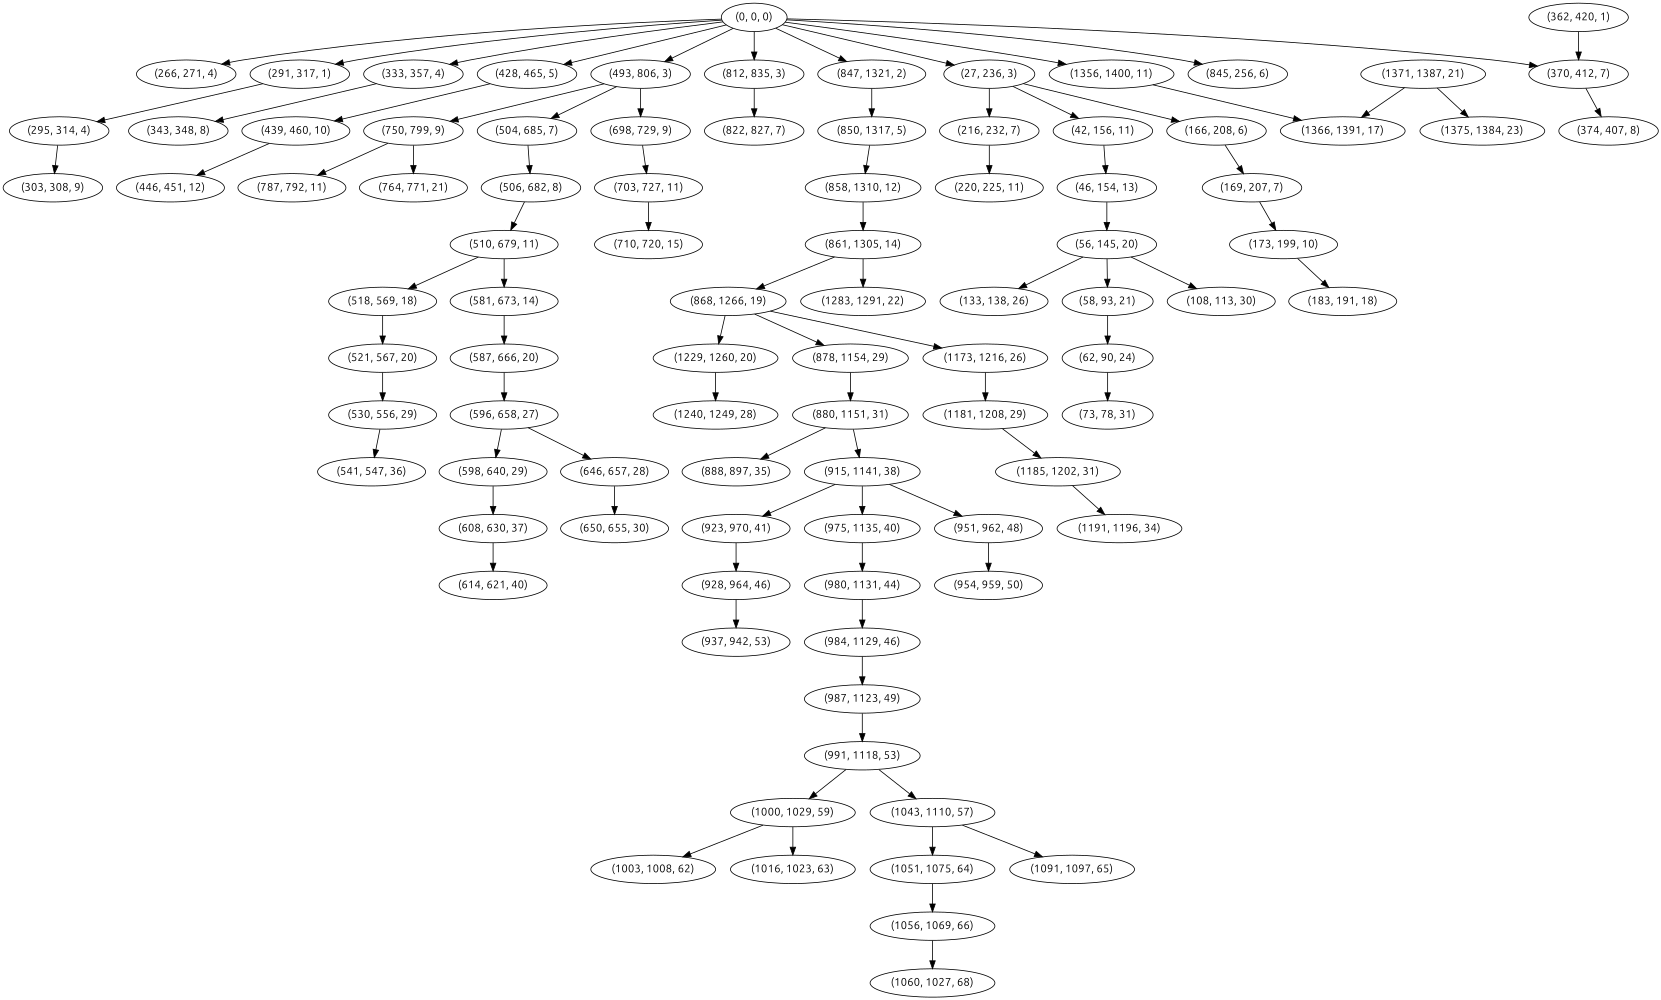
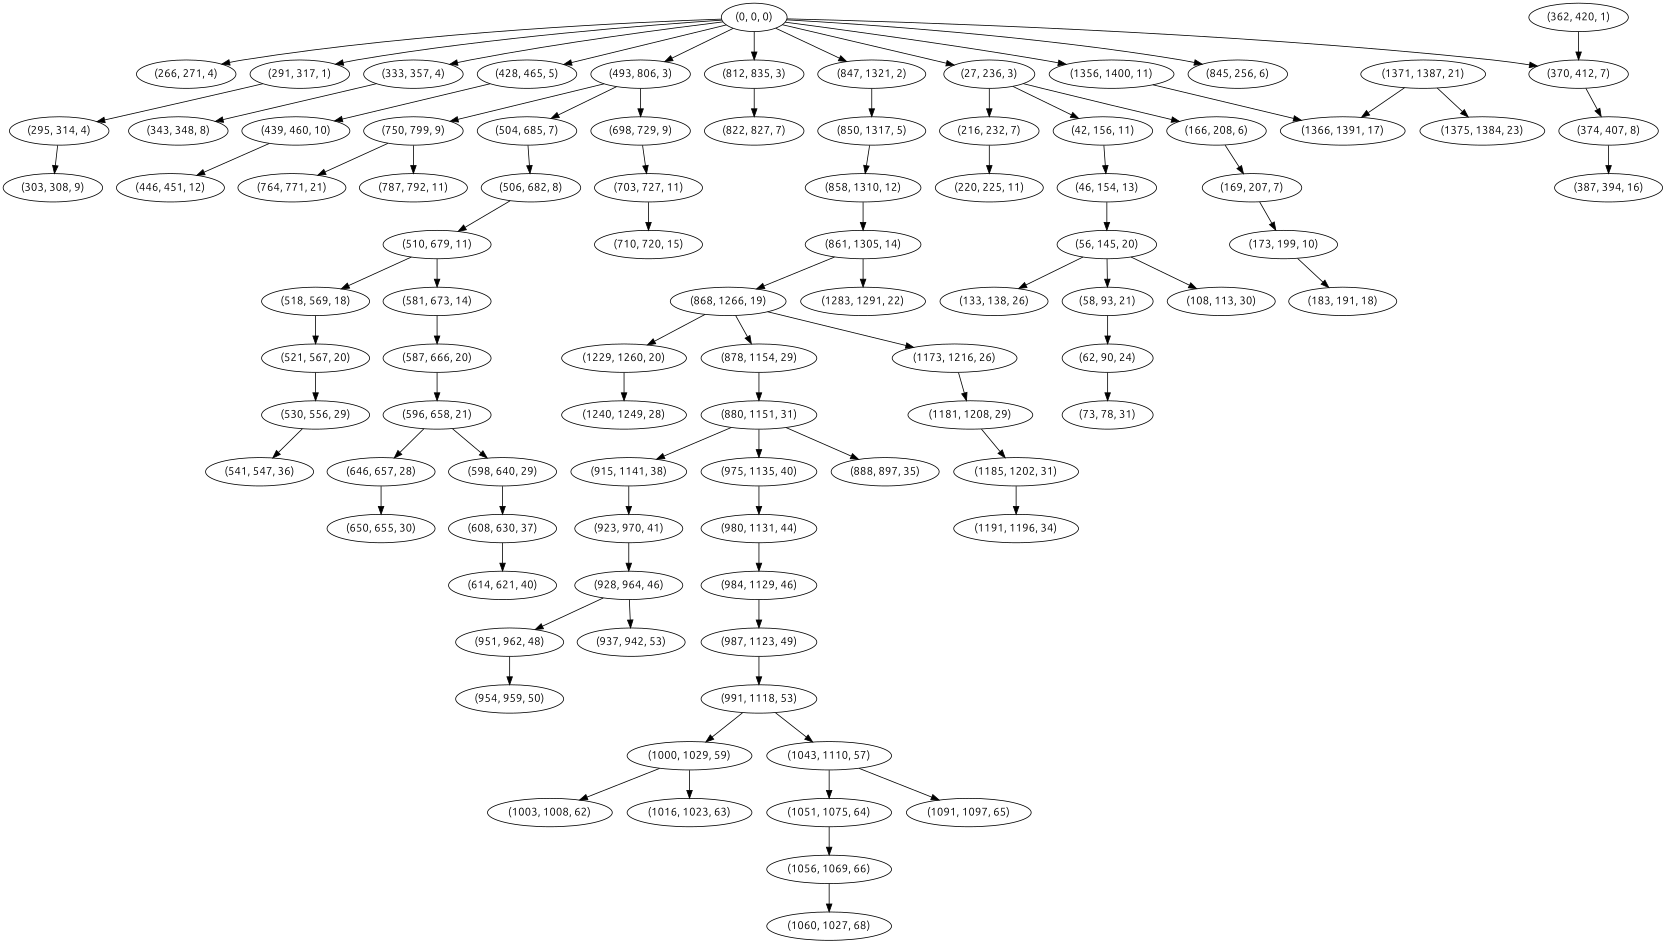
node "(387, 394, 16)": added
node "(596, 658, 27)": label "(596, 658, 27)" -> "(596, 658, 21)"
edge "(915, 1141, 38)" -> "(975, 1135, 40)": now "(880, 1151, 31)" -> "(975, 1135, 40)"
edge "(915, 1141, 38)" -> "(951, 962, 48)": now "(928, 964, 46)" -> "(951, 962, 48)"
